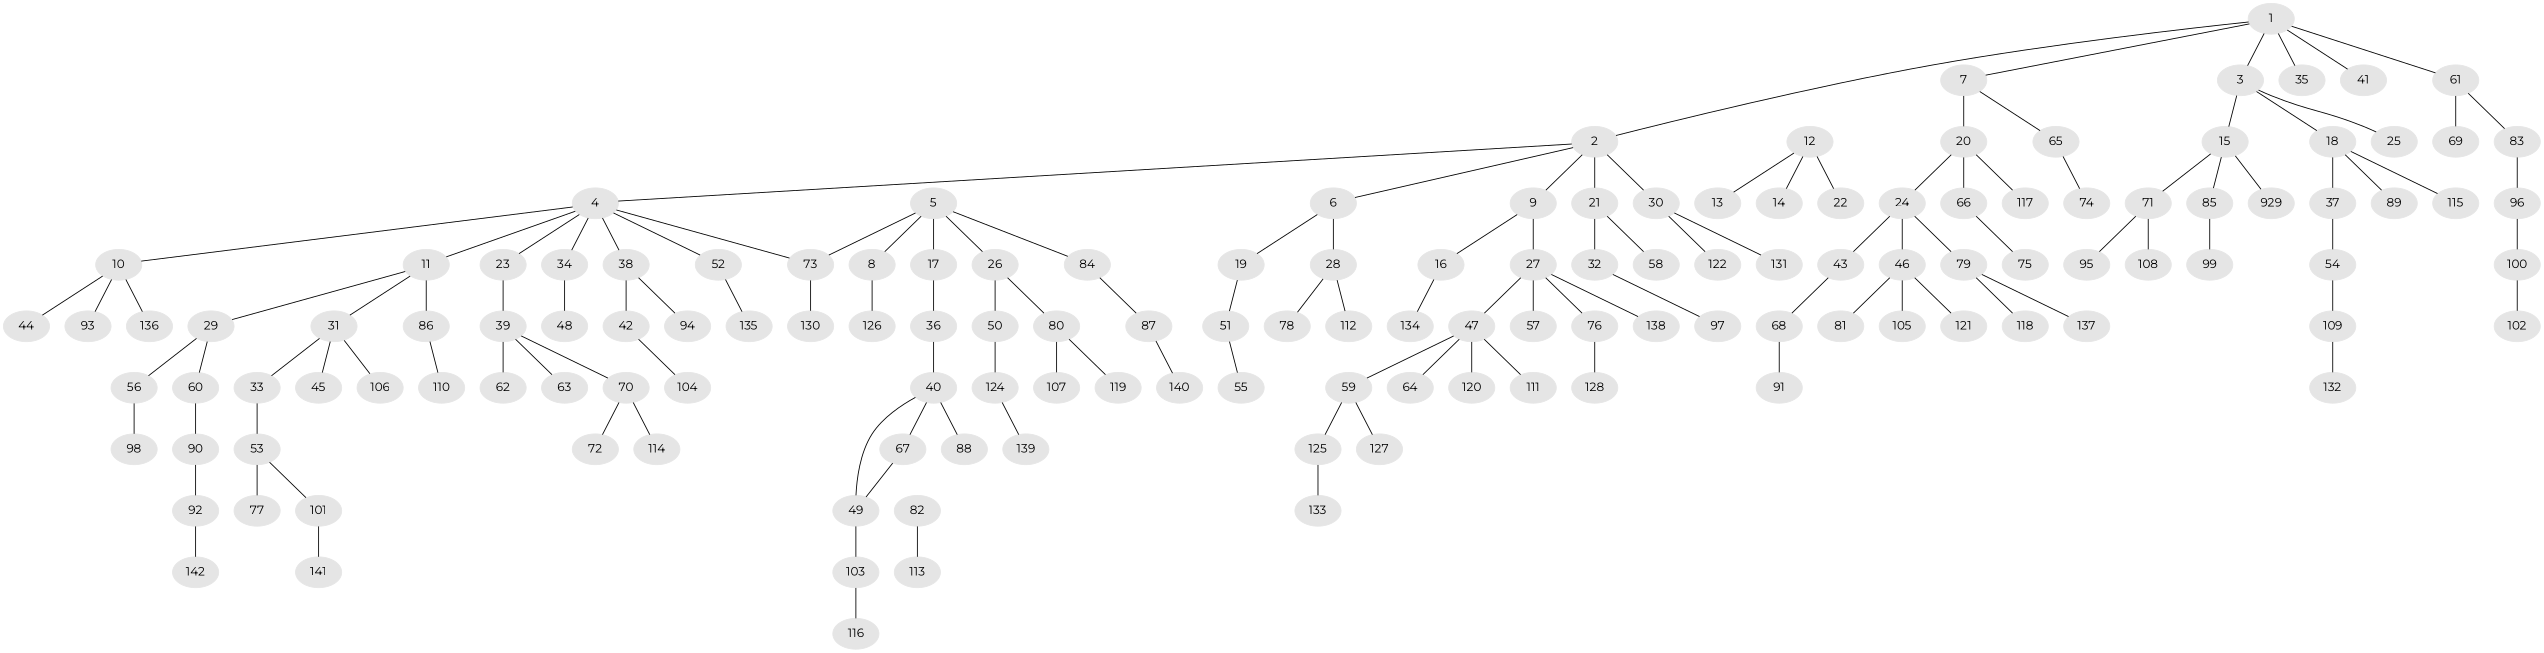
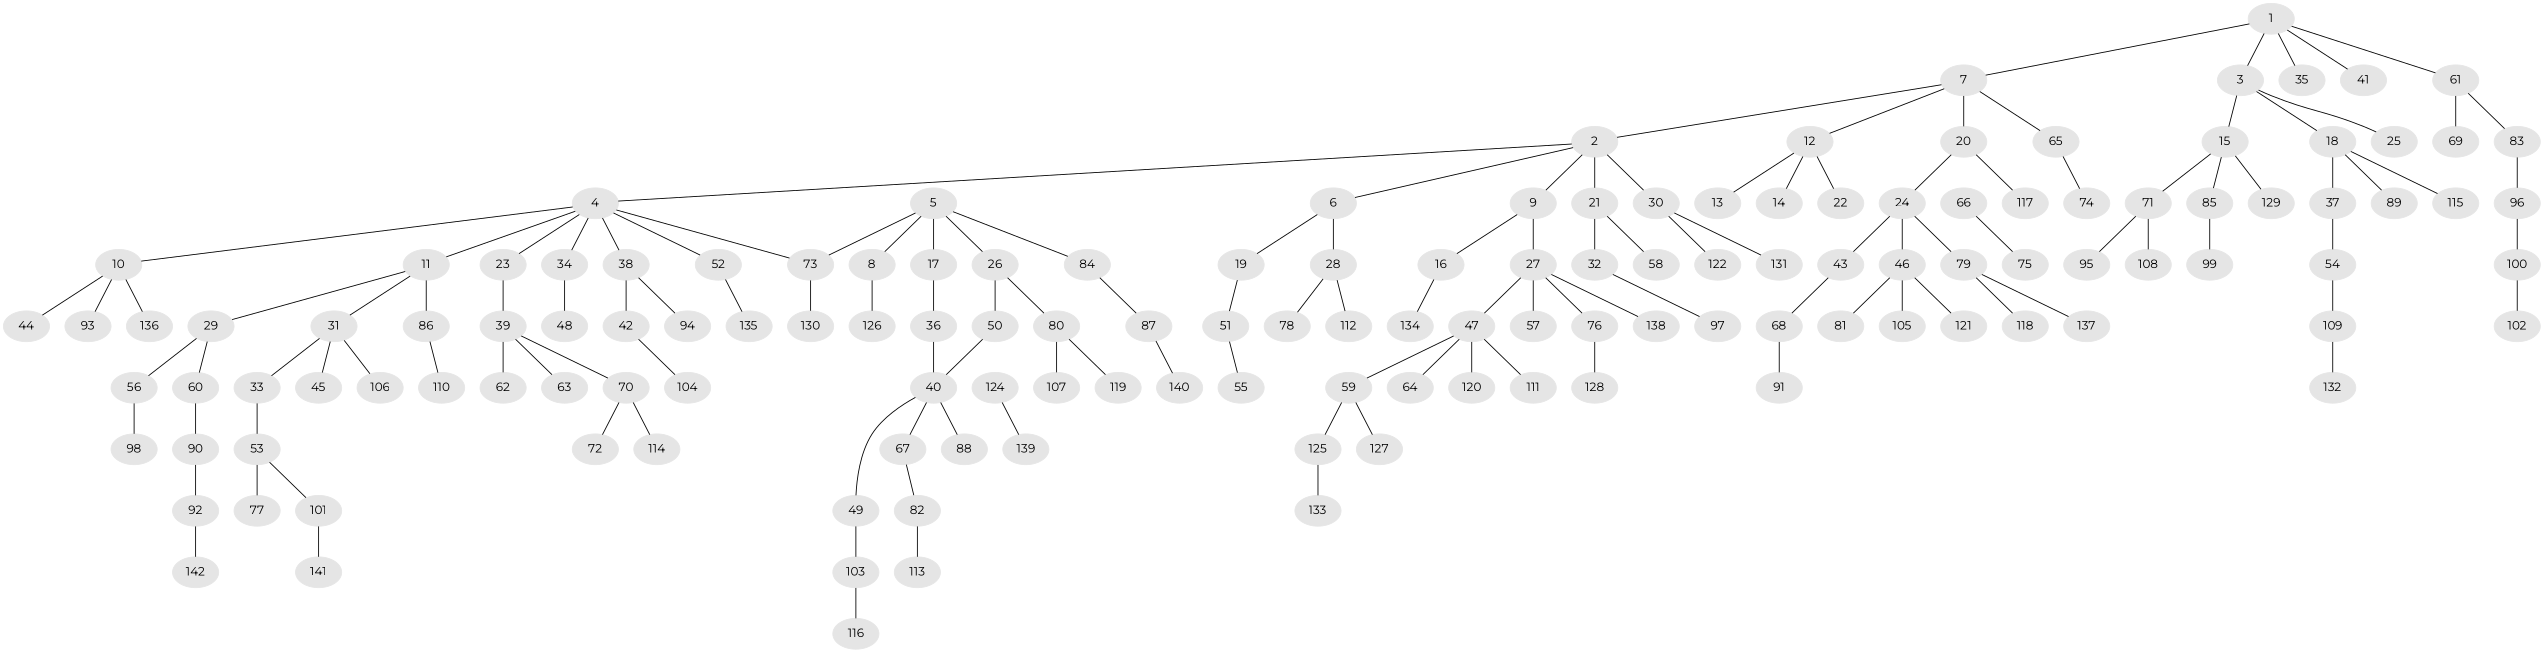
edge "1" -- "2": now "7" -- "2"
edge "7" -- "12": added
edge "20" -- "66": removed
node "929": label "929" -> "129"
edge "50" -- "124": now "50" -- "40"
edge "67" -- "49": now "67" -- "82"
